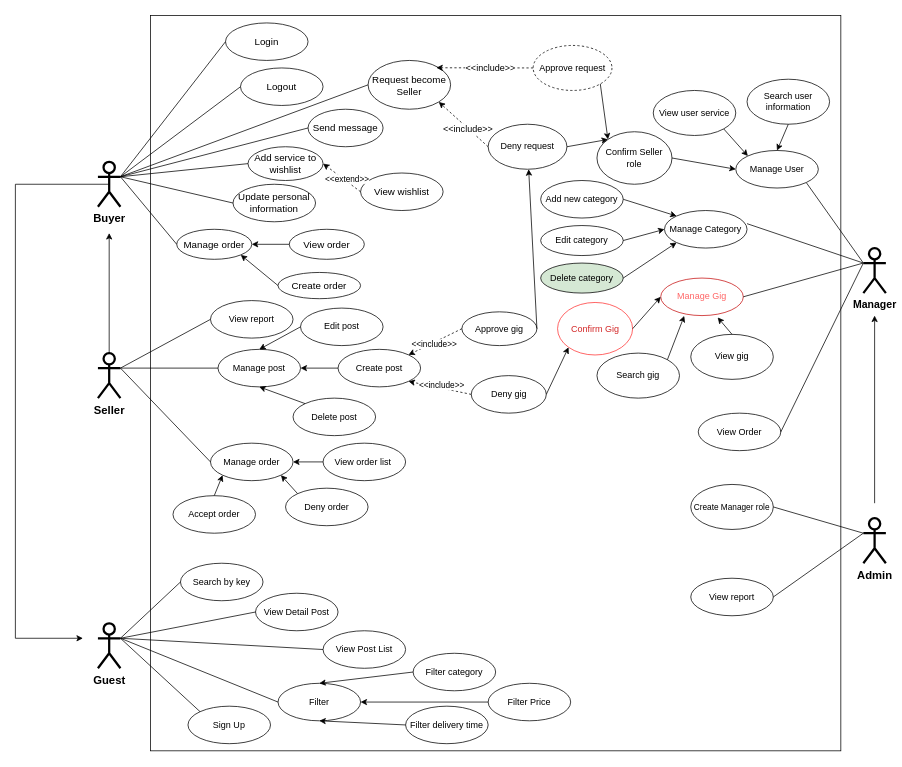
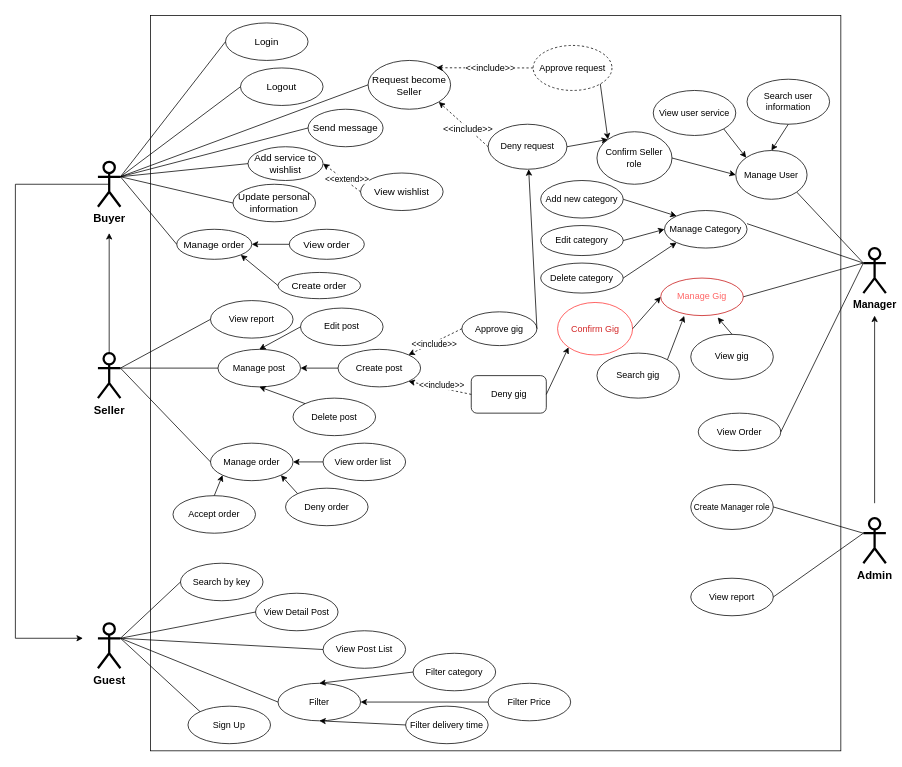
node "Manage User": size 83x38 -> 71x49
node "Delete category": fillcolor #d5e8d4 -> #ffffff
node "Deny gig": shape ellipse -> rounded rectangle
